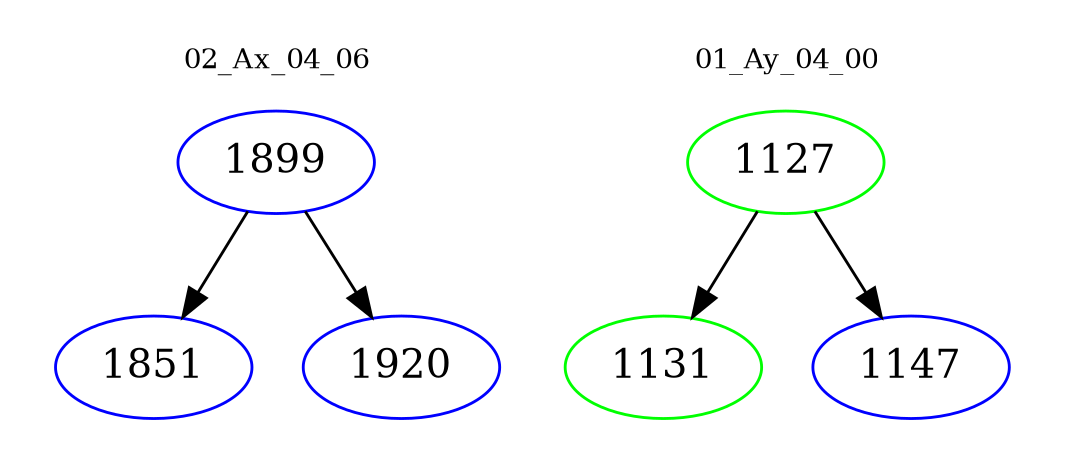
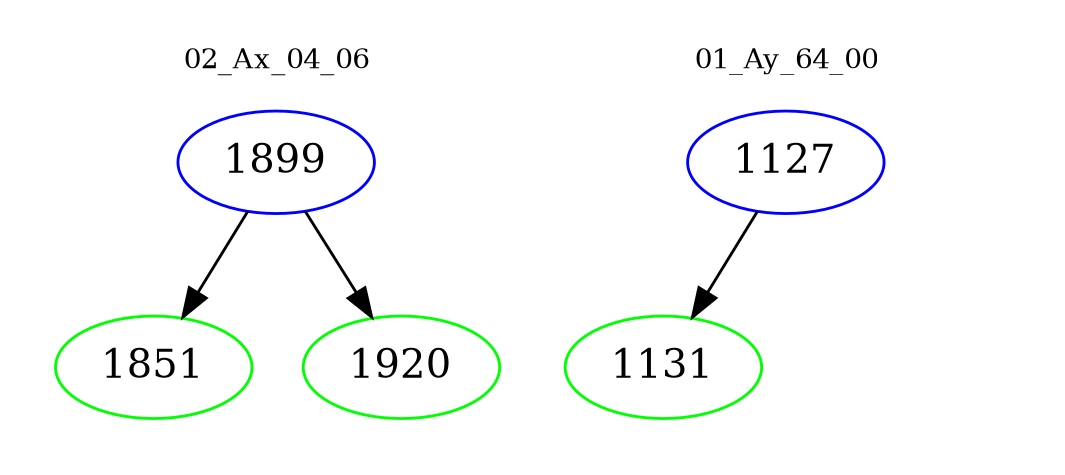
cluster "01_Ay_04_00": label "01_Ay_04_00" -> "01_Ay_64_00"
node "1127": color green -> blue
node "1851": color blue -> green
node "1920": color blue -> green
node "1147": removed
